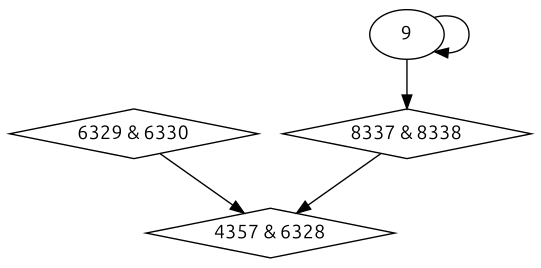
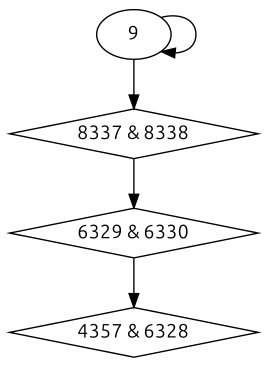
edge "8337 & 8338" -> "4357 & 6328": now "8337 & 8338" -> "6329 & 6330"
